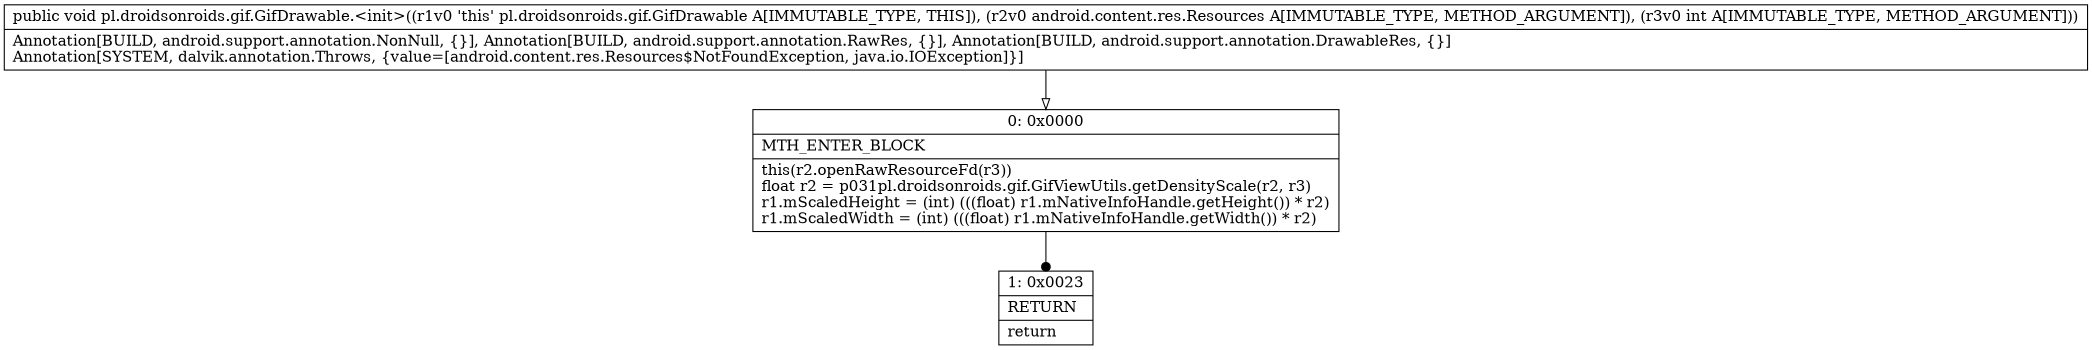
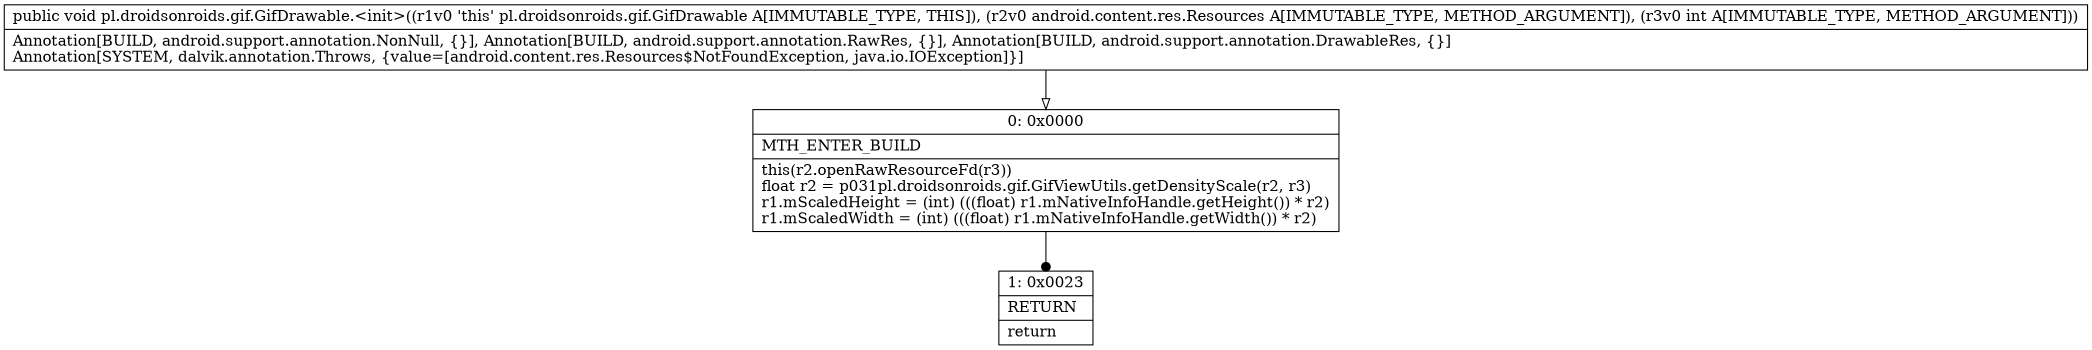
node "0: 0x0000": text "MTH_ENTER_BLOCK" -> "MTH_ENTER_BUILD"
